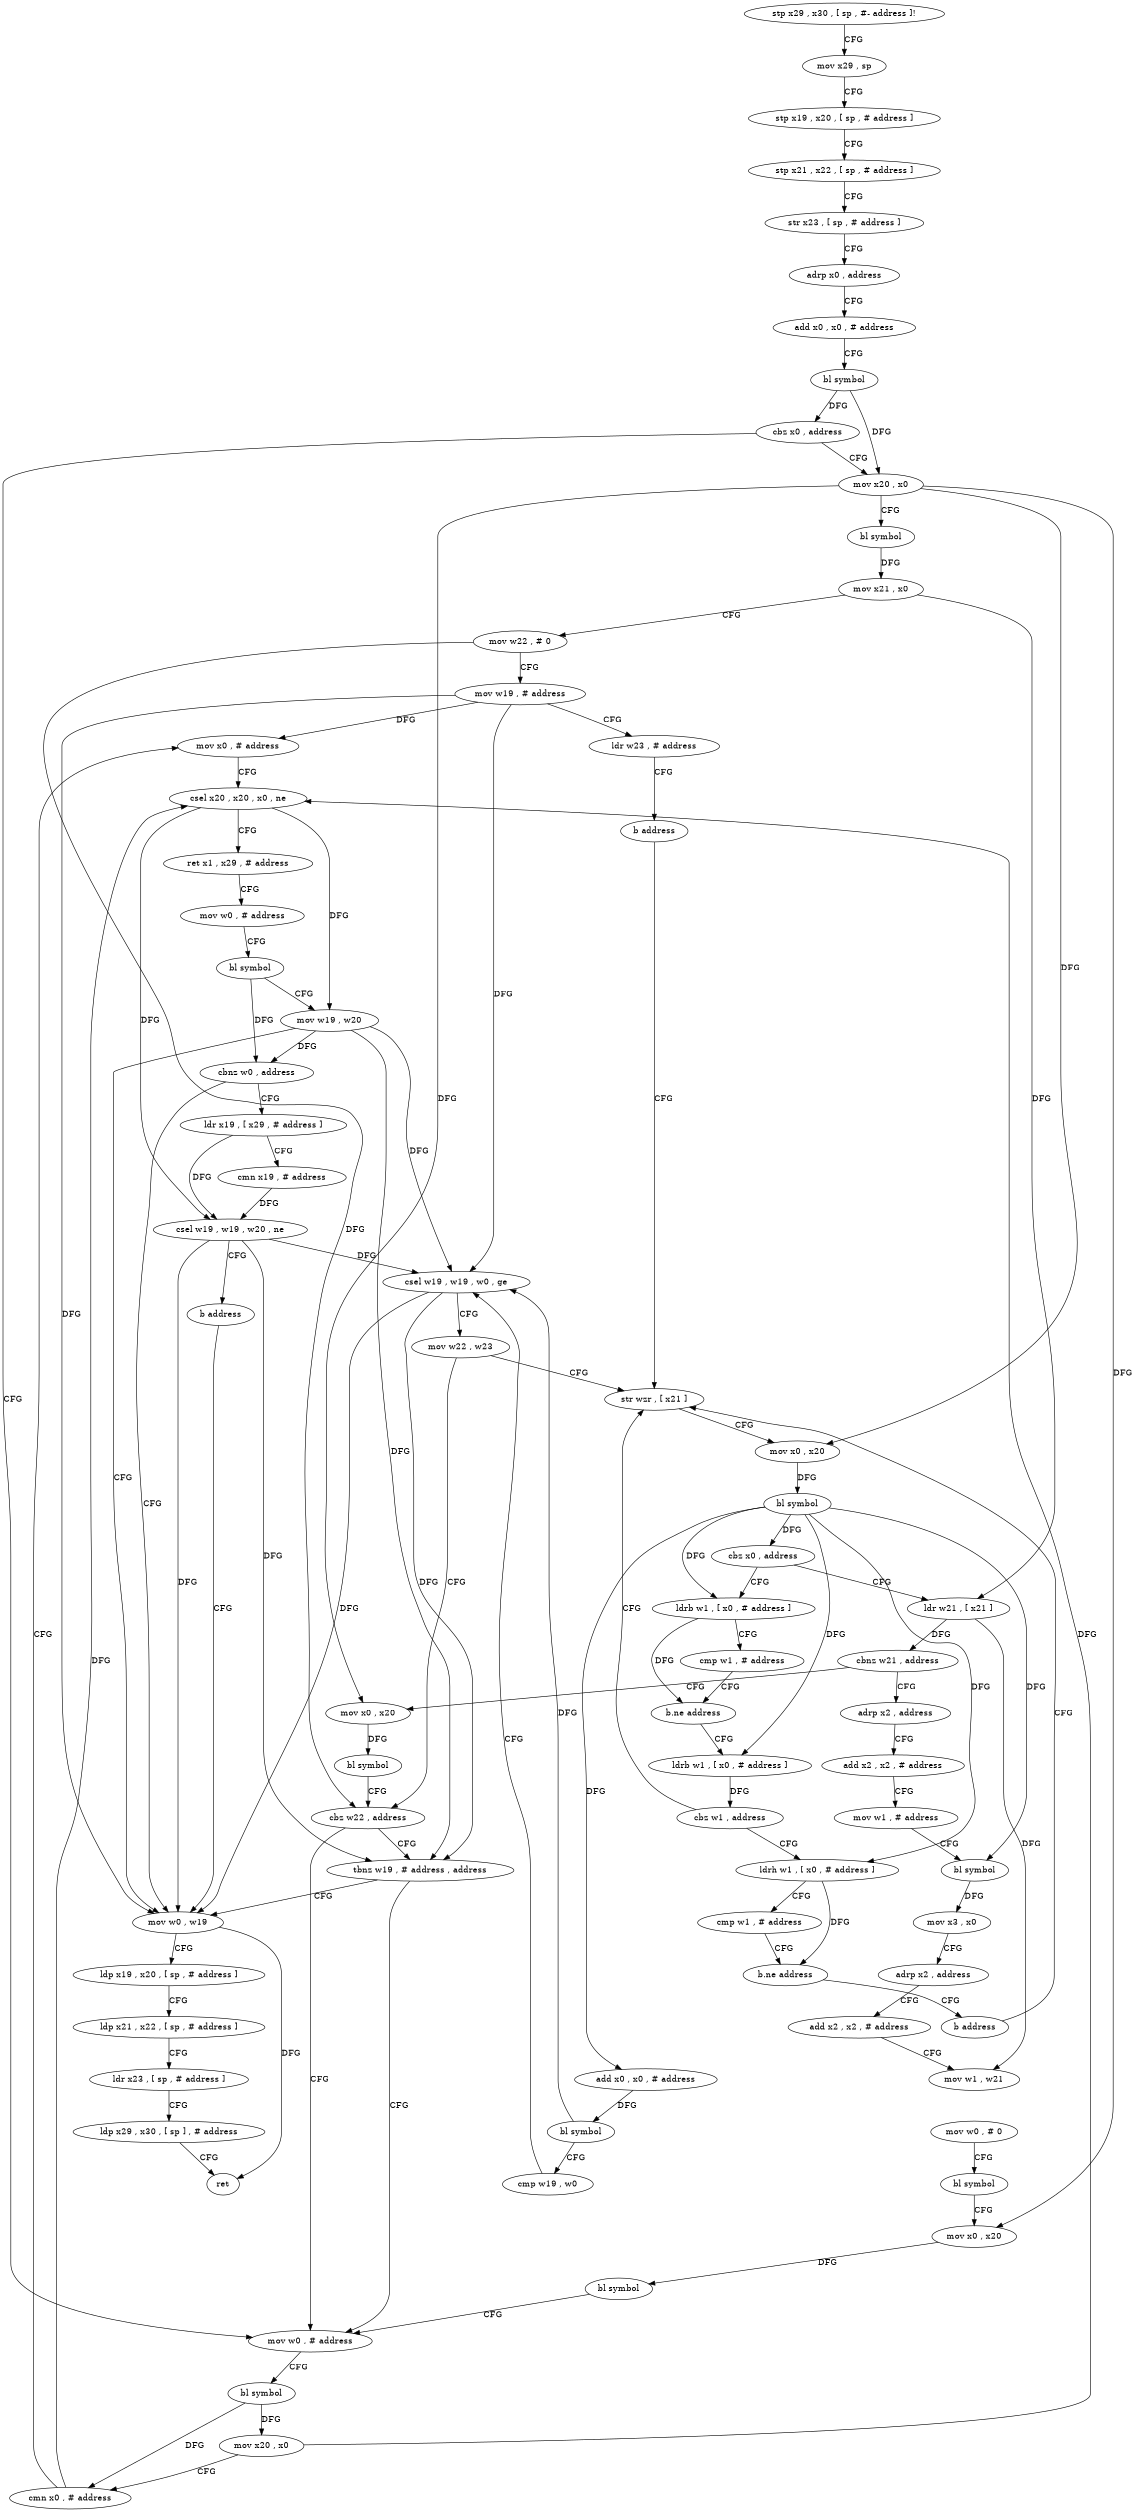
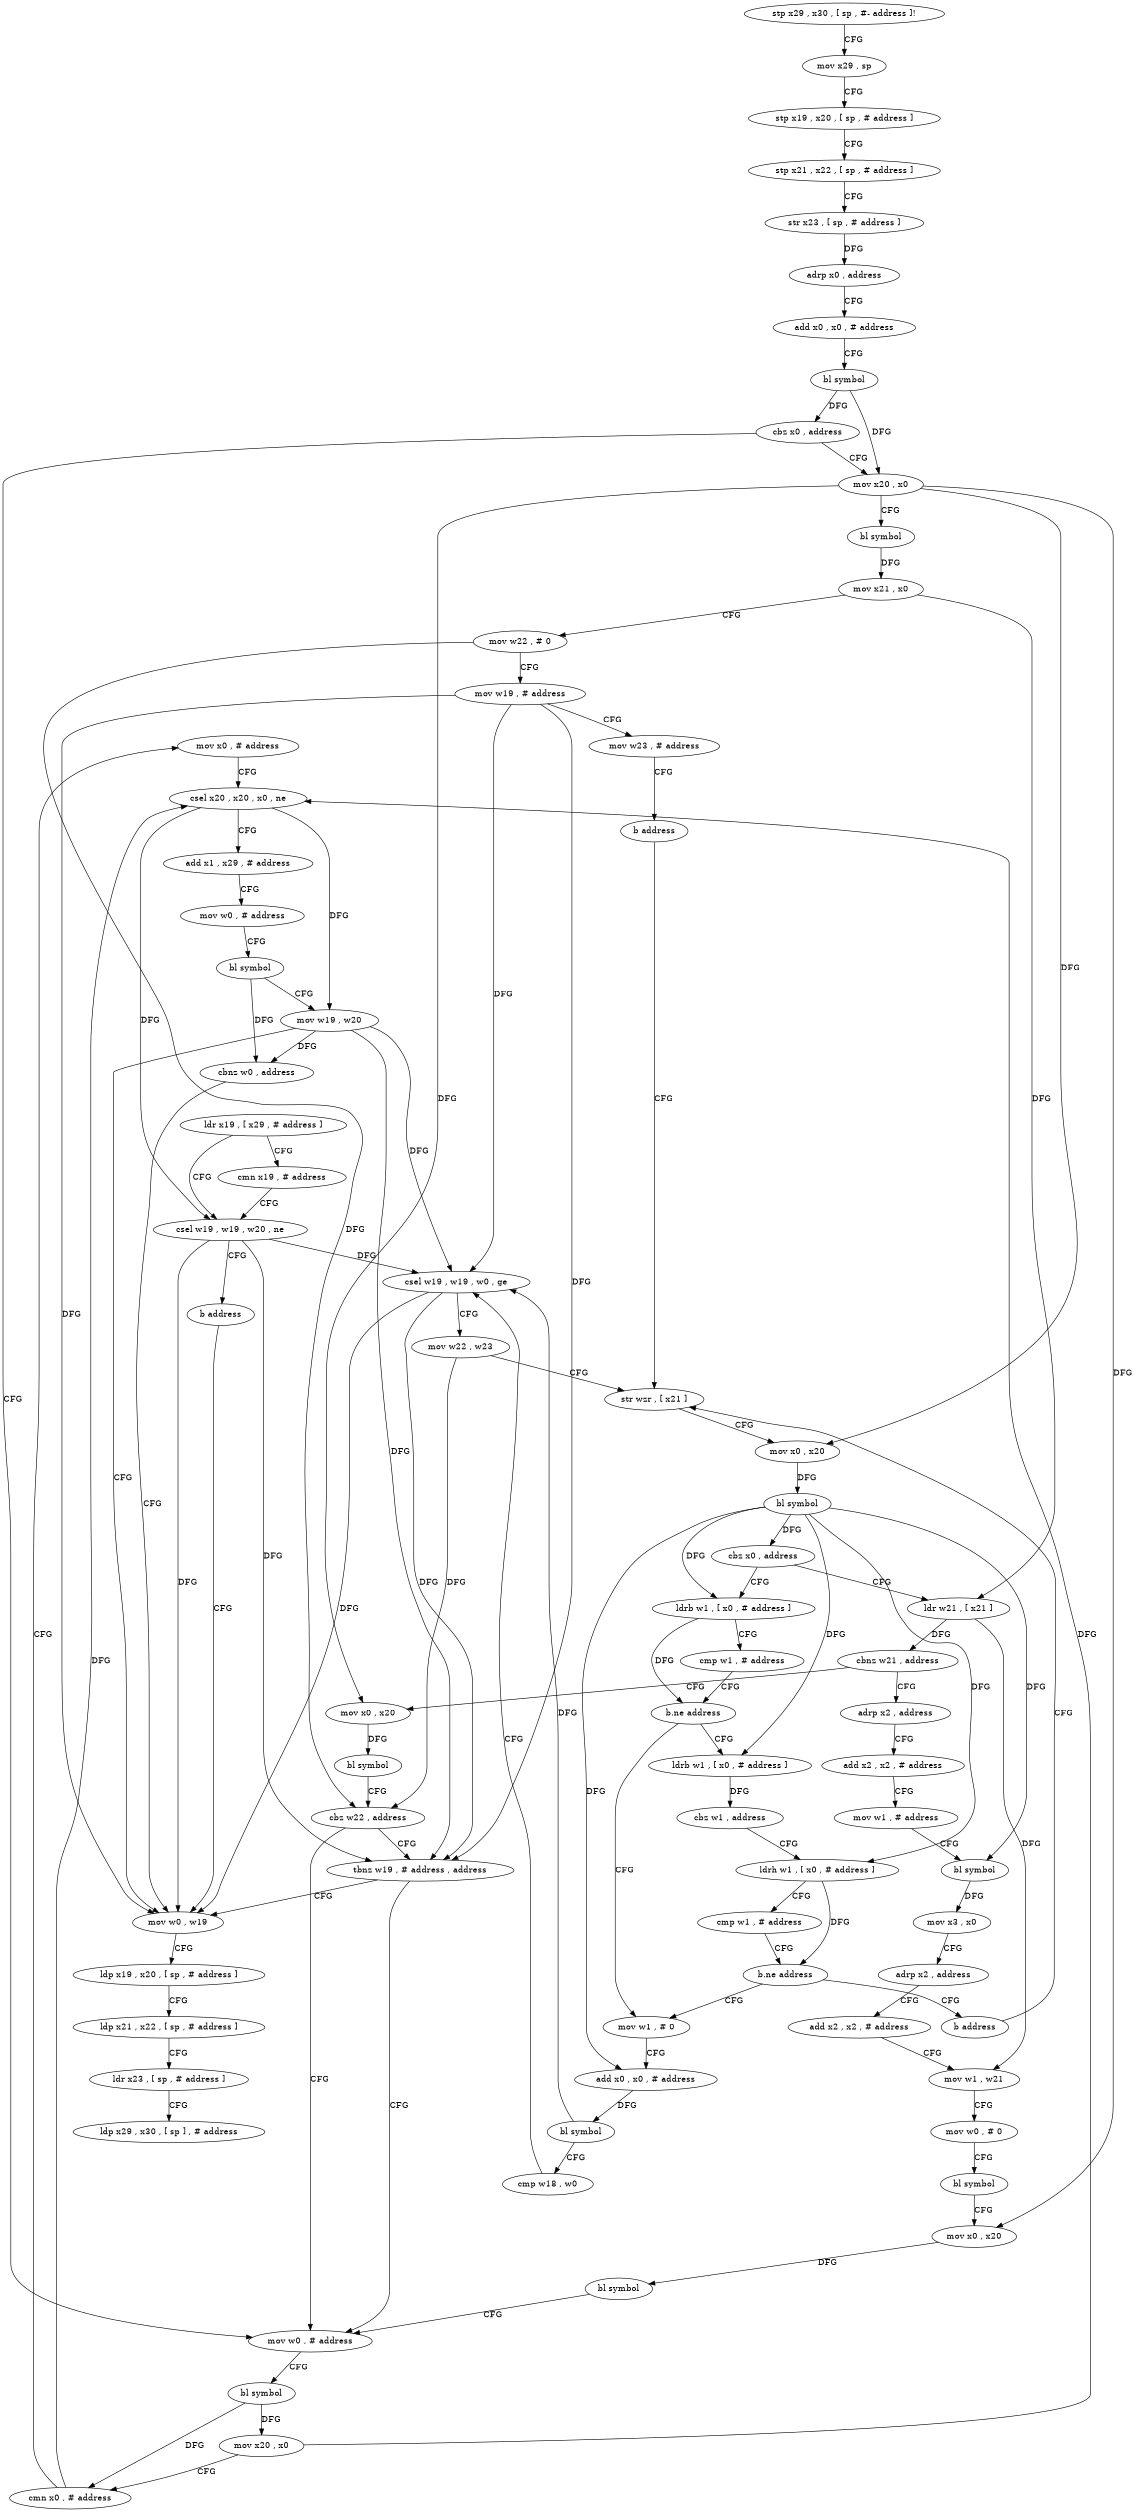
edge "str x23 , [ sp , # address ]" -> "adrp x0 , address": label "CFG" -> "DFG"
edge "mov w19 , # address" -> "mov x0 , # address": now "mov w19 , # address" -> "tbnz w19 , # address , address"
node "ldr w23 , # address": label "ldr w23 , # address" -> "mov w23 , # address"
node "ret x1 , x29 , # address": label "ret x1 , x29 , # address" -> "add x1 , x29 , # address"
edge "cbnz w0 , address" -> "ldr x19 , [ x29 , # address ]": removed, label "CFG"
edge "ldr x19 , [ x29 , # address ]" -> "csel w19 , w19 , w20 , ne": label "DFG" -> "CFG"
edge "cmn x19 , # address" -> "csel w19 , w19 , w20 , ne": label "DFG" -> "CFG"
edge "mov w22 , w23" -> "cbz w22 , address": label "CFG" -> "DFG"
edge "cbz w1 , address" -> "str wzr , [ x21 ]": removed, label "CFG"
node "mov w1 , # 0": added
edge "mov w1 , w21" -> "mov w0 , # 0": added, label "CFG"
node "ret": removed
node "cmp w19 , w0": label "cmp w19 , w0" -> "cmp w18 , w0"
